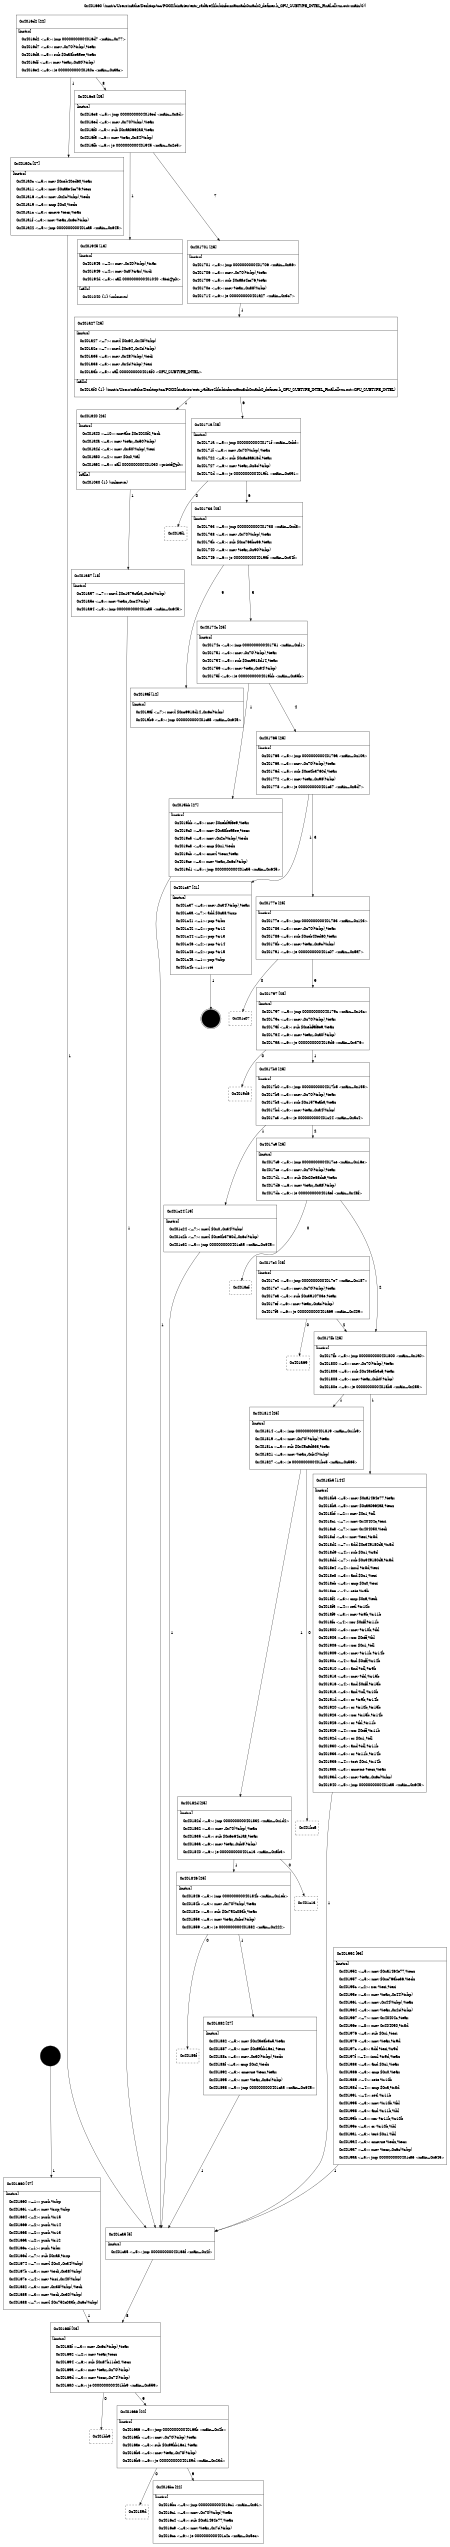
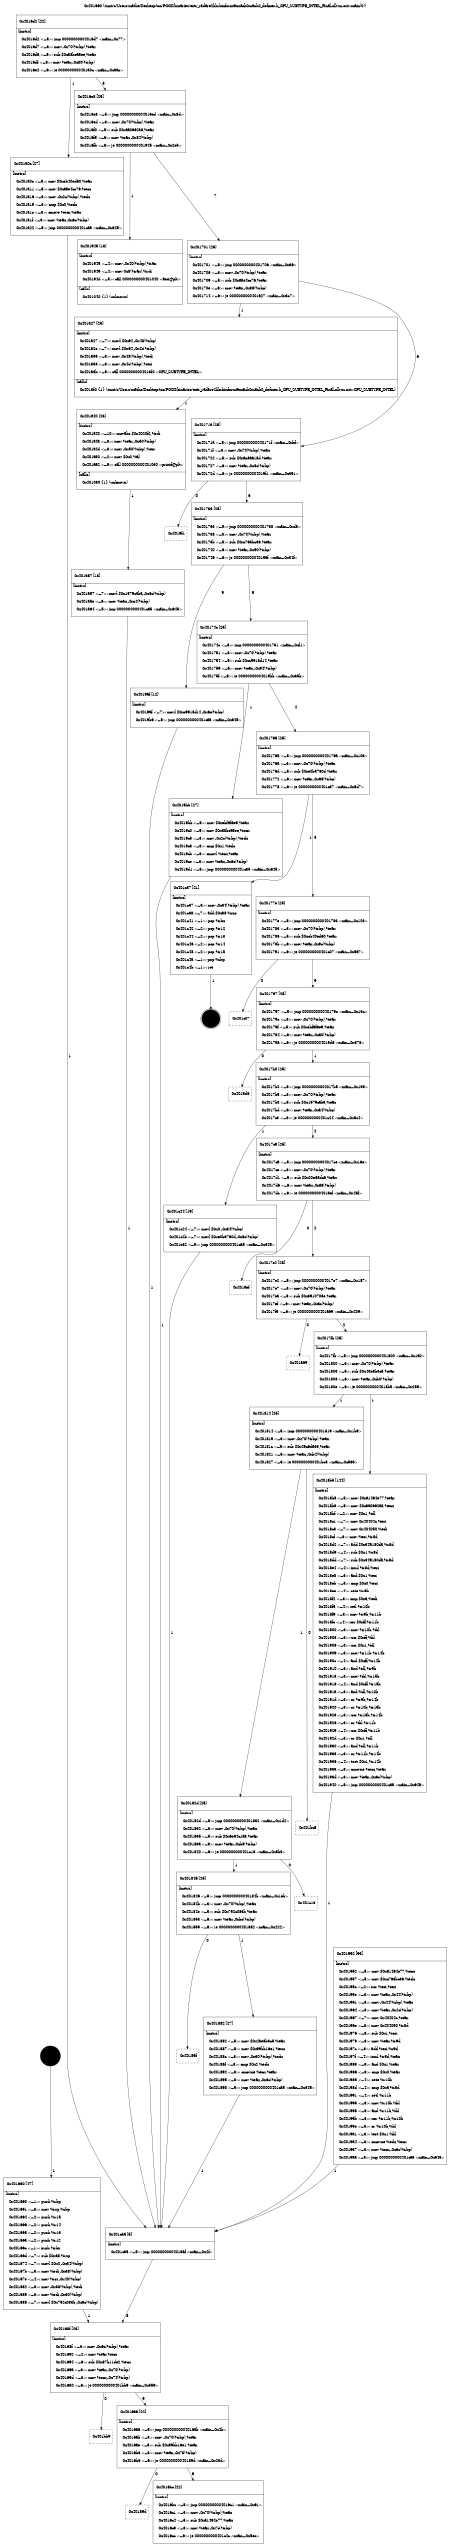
edge "0x401a27 [25]" -> "0x40171a [25]": now "0x401701 [25]" -> "0x40171a [25]"
edge "0x4017c9 [25]" -> "0x4017fb [25]": now "0x4017c9 [25]" -> "0x4017e2 [25]"
edge "0x4019af [12]" -> "0x401ca5 [5]": added, label "1"
